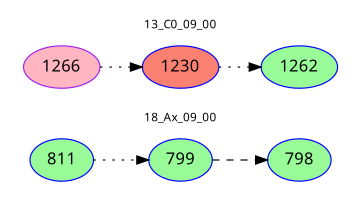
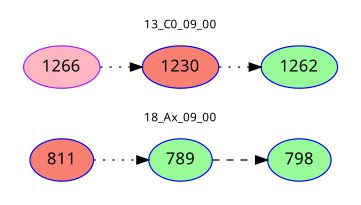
node "811": fillcolor palegreen -> salmon
node "799": label "799" -> "789"
